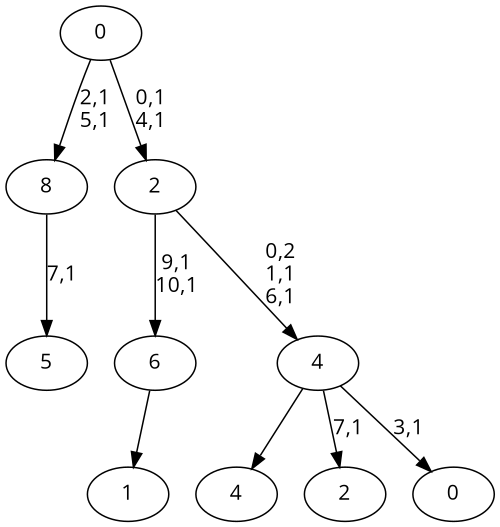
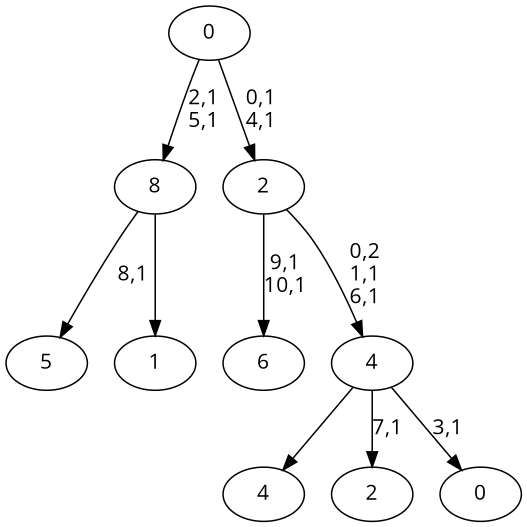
edge "8" -> "5": label "7,1" -> "8,1"
edge "6" -> "1": now "8" -> "1"
